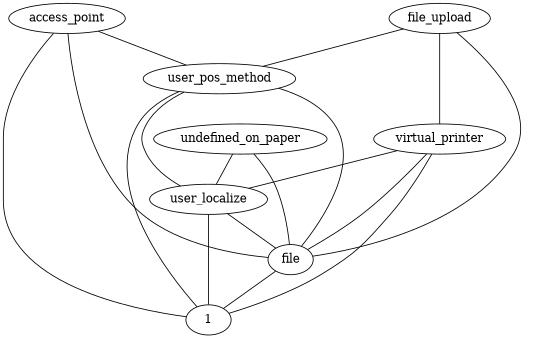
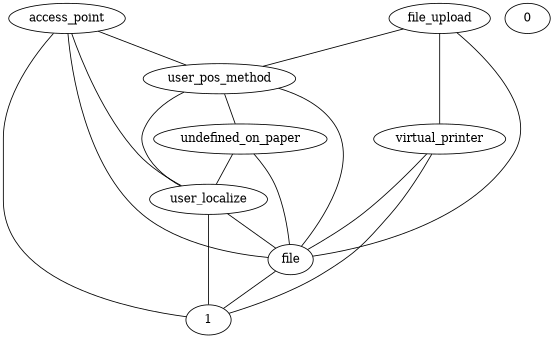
node "0": added
edge "virtual_printer" -- "user_localize": now "access_point" -- "user_localize"
edge "user_pos_method" -- "1": now "user_pos_method" -- "undefined_on_paper"
